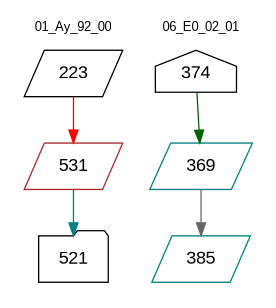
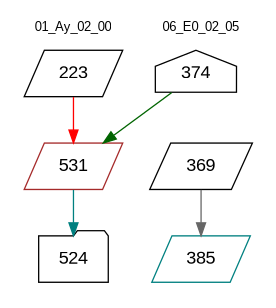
cluster "01_Ay_92_00": label "01_Ay_92_00" -> "01_Ay_02_00"
cluster "06_E0_02_01": label "06_E0_02_01" -> "06_E0_02_05"
edge "374" -> "369": now "374" -> "531"
node "369": color teal -> black
node "521": label "521" -> "524"
